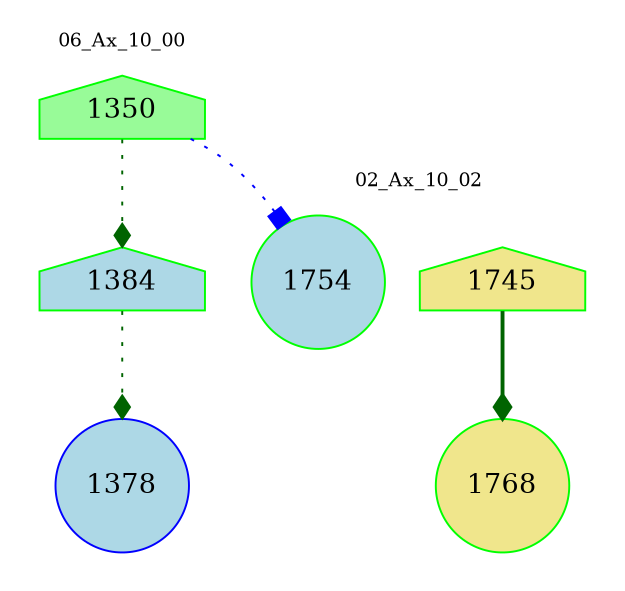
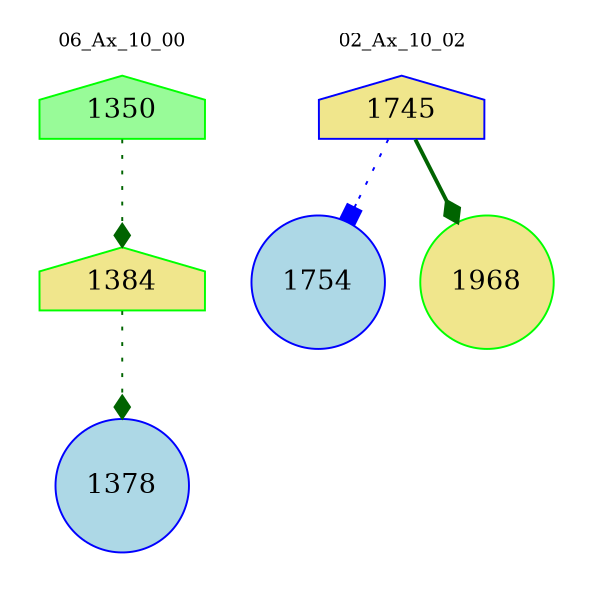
edge "1350" -> "1754": now "1745" -> "1754"
node "1384": fillcolor lightblue -> khaki
node "1754": color green -> blue
node "1745": color green -> blue
node "1768": label "1768" -> "1968"
